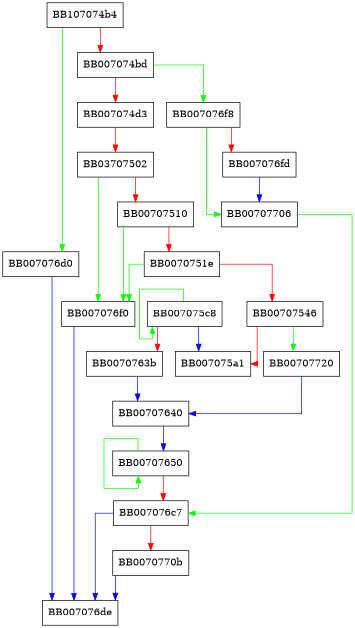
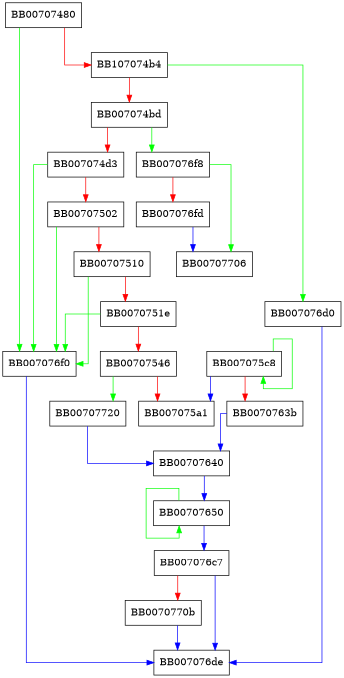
node "BB00707480": added
node "BB03707502": label "BB03707502" -> "BB00707502"
edge "BB007074d3" -> "BB007076f0": added
edge "BB00707706" -> "BB007076c7": removed
edge "BB00707650" -> "BB007076c7": color red -> blue
